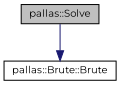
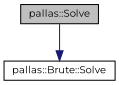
node "pallas::Brute::Brute": label "pallas::Brute::Brute" -> "pallas::Brute::Solve"
